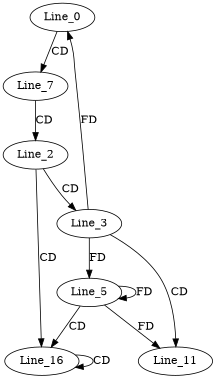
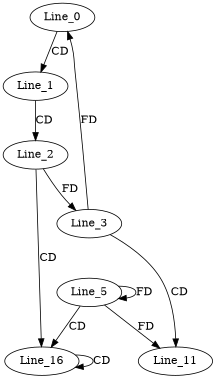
node "Line_7": label "Line_7" -> "Line_1"
edge "Line_2" -> "Line_3": label "CD" -> "FD"
edge "Line_3" -> "Line_5": removed, label "FD"
